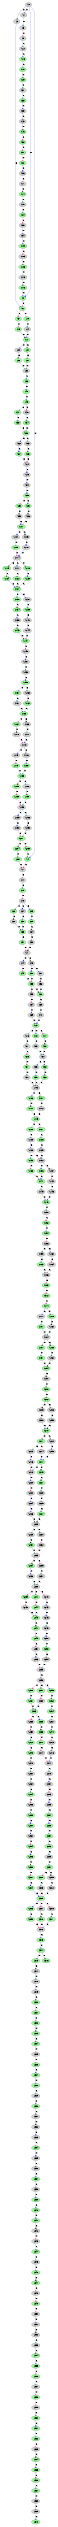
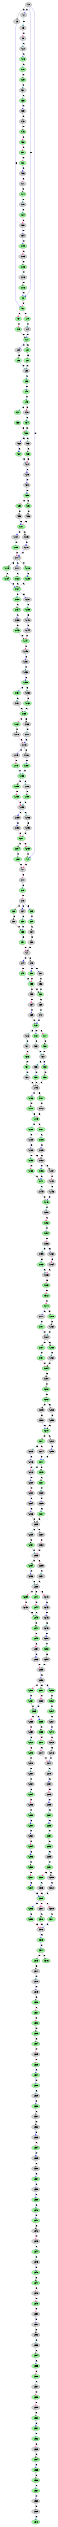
edge "S47" -> "S53": removed, label "C"
